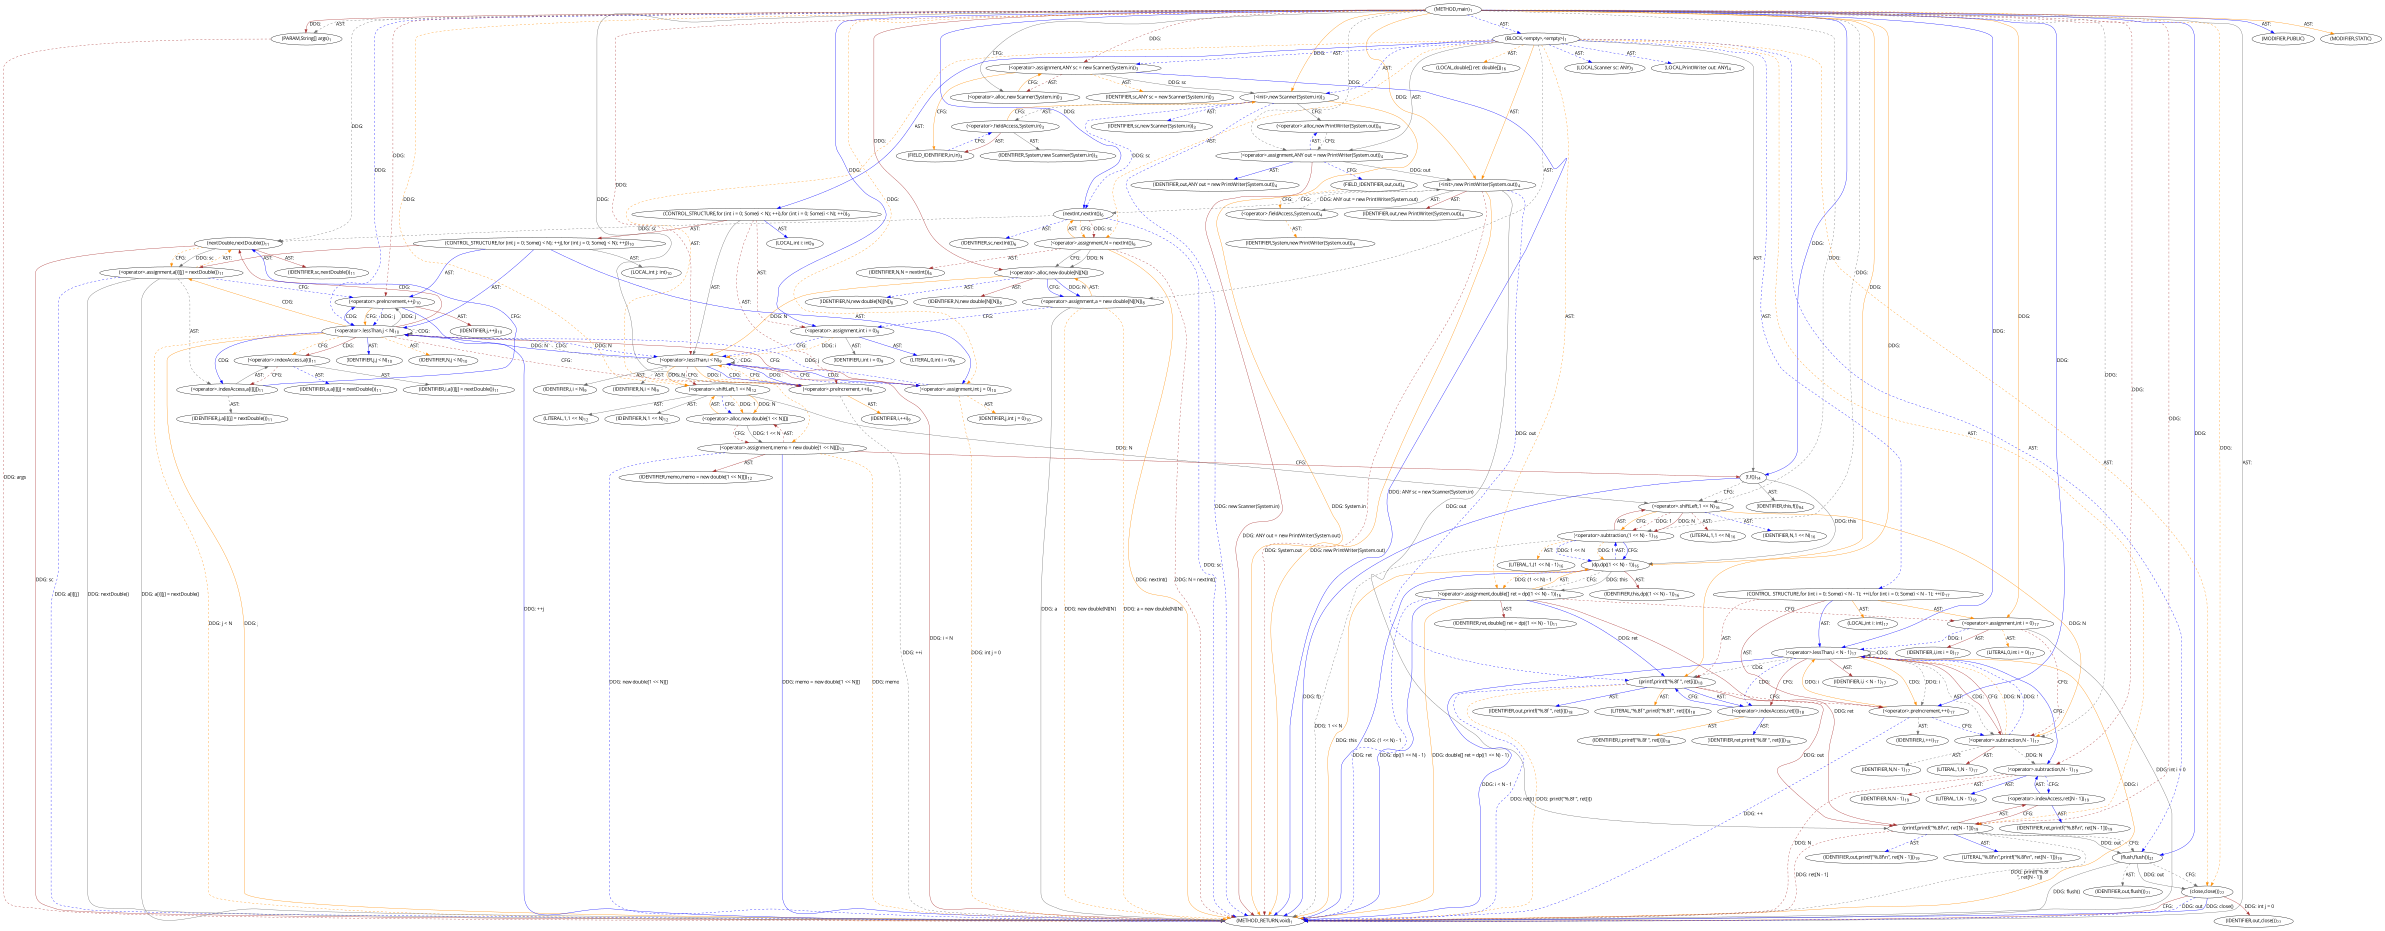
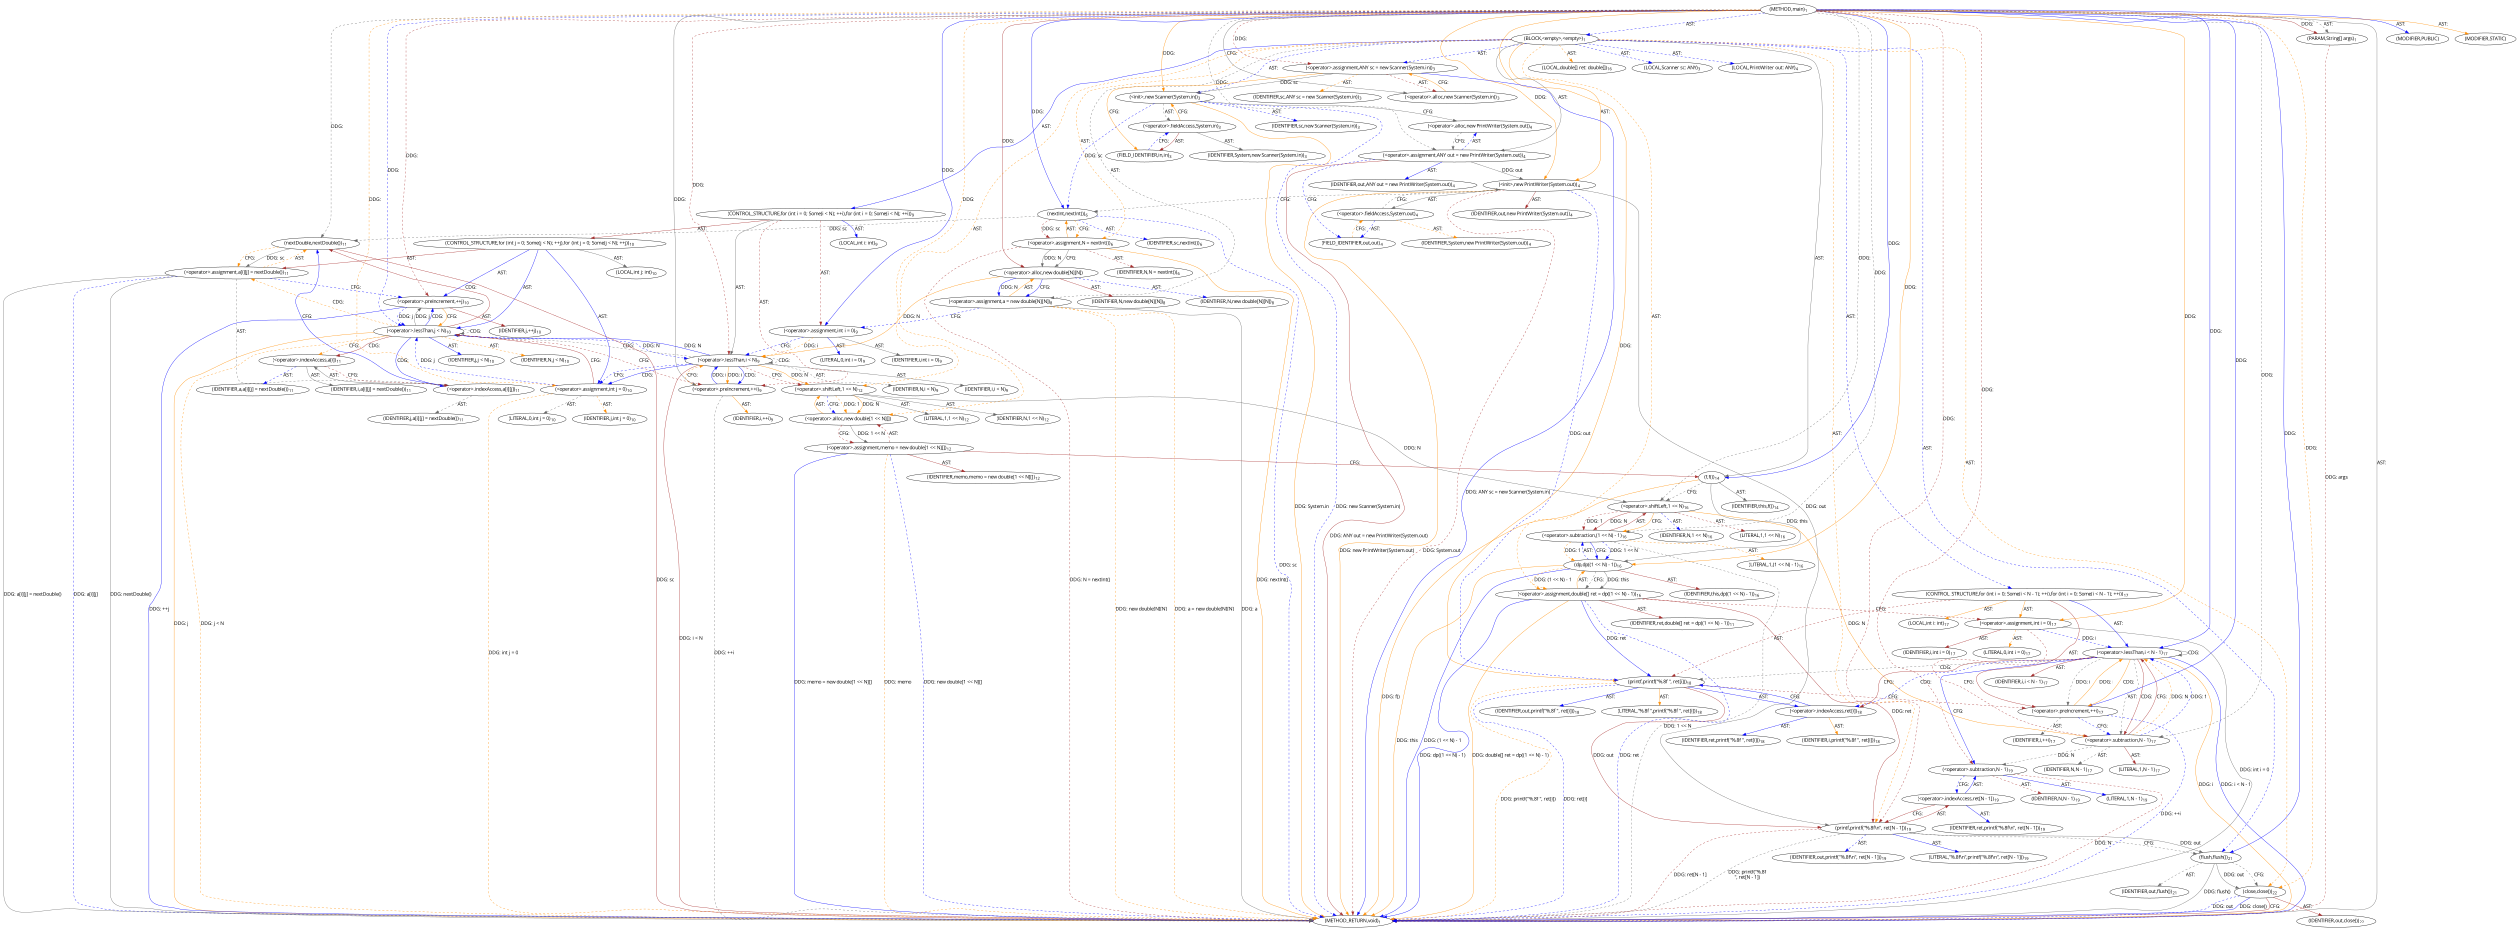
edge "(BLOCK,<empty>,<empty>)" -> "(<operator>.assignment,memo = new double[1 << N][])": now "(BLOCK,<empty>,<empty>)" -> "(<operator>.alloc,new double[1 << N][])"
edge "(<operator>.fieldAccess,System.out)" -> "(<init>,new PrintWriter(System.out))": label "DDG: ANY out = new PrintWriter(System.out)" -> "CFG: "
edge "(<operator>.fieldAccess,System.out)" -> "(FIELD_IDENTIFIER,out,out)": added, label "AST:"
node "(IDENTIFIER,sc,nextDouble())": removed
edge "(<operator>.lessThan,j < N)" -> "(<operator>.assignment,a[i][j] = nextDouble())": style solid -> dashed
node "(LITERAL,0,int j = 0)": added
node "(IDENTIFIER,this,f())": text "94" -> "14"
edge "(f,f())" -> "(METHOD_RETURN,void)": color blue -> darkorange
edge "(close,close())" -> "(IDENTIFIER,out,close())": label "DDG: int j = 0" -> "AST: "
